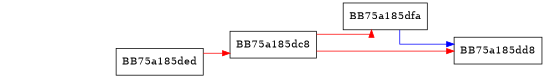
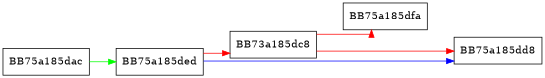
edge "BB75a185dfa" -> "BB75a185dd8": now "BB75a185ded" -> "BB75a185dd8"
node "BB75a185dc8": label "BB75a185dc8" -> "BB73a185dc8"
node "BB75a185dac": added
